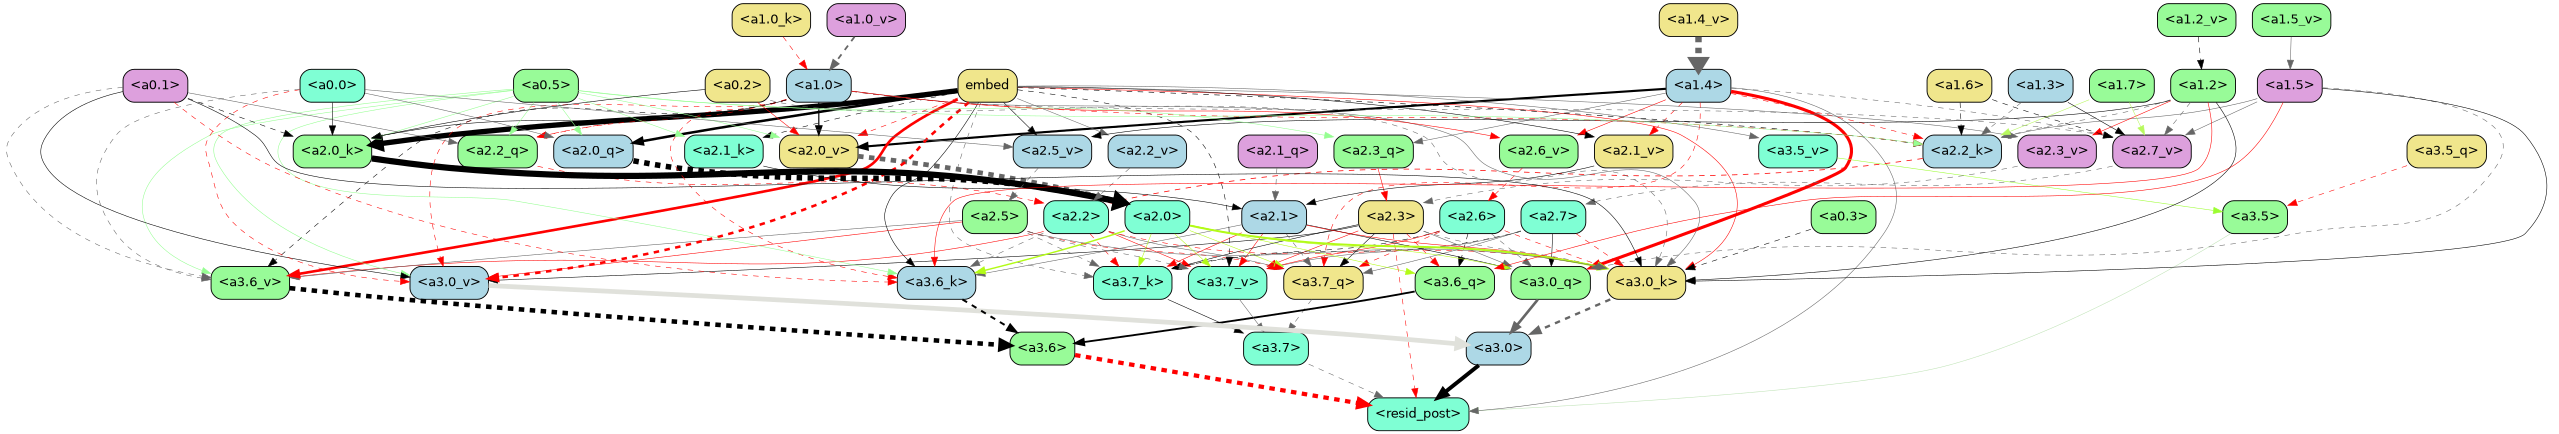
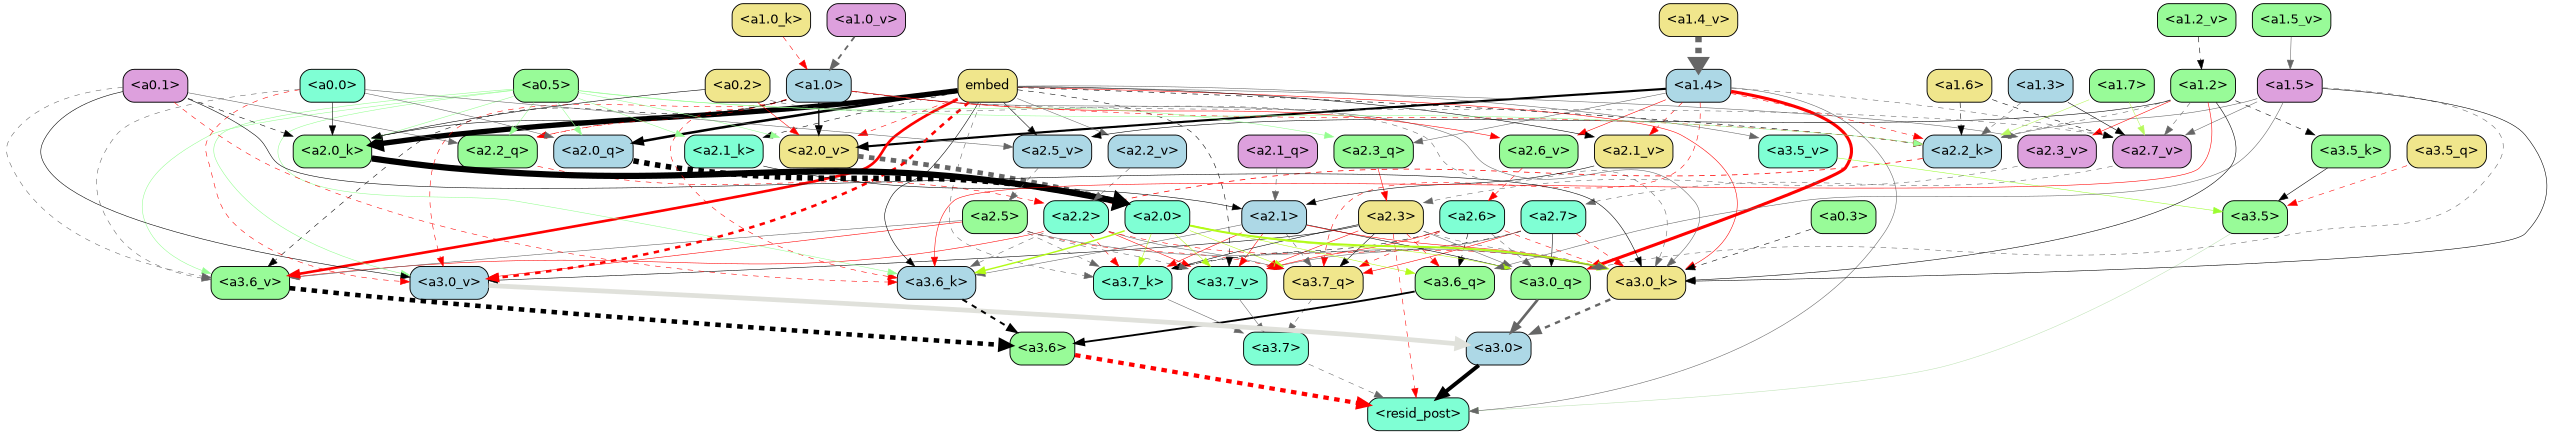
node "<a3.5_k>": added
edge "<a1.5>" -> "<a3.6_q>": color red -> gray40
edge "<a2.7>" -> "<a3.7_q>": color gray40 -> red
edge "<a3.7_k>" -> "<a3.7>": color black -> gray40
